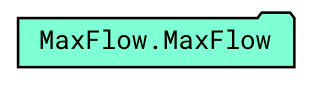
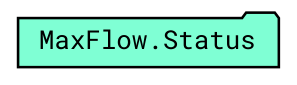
node "MaxFlow.MaxFlow": label "MaxFlow.MaxFlow" -> "MaxFlow.Status"
